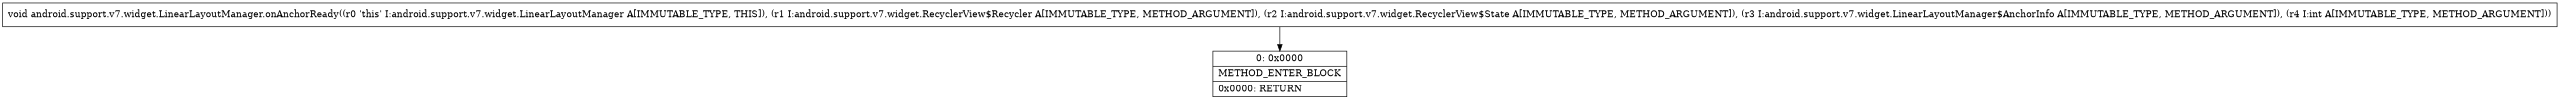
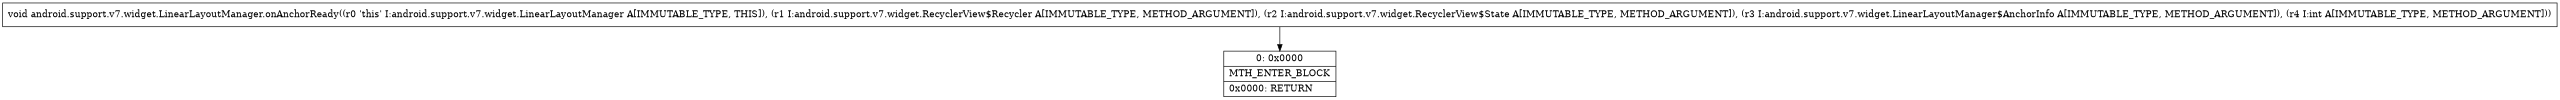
node "0: 0x0000": text "METHOD_ENTER_BLOCK" -> "MTH_ENTER_BLOCK"
